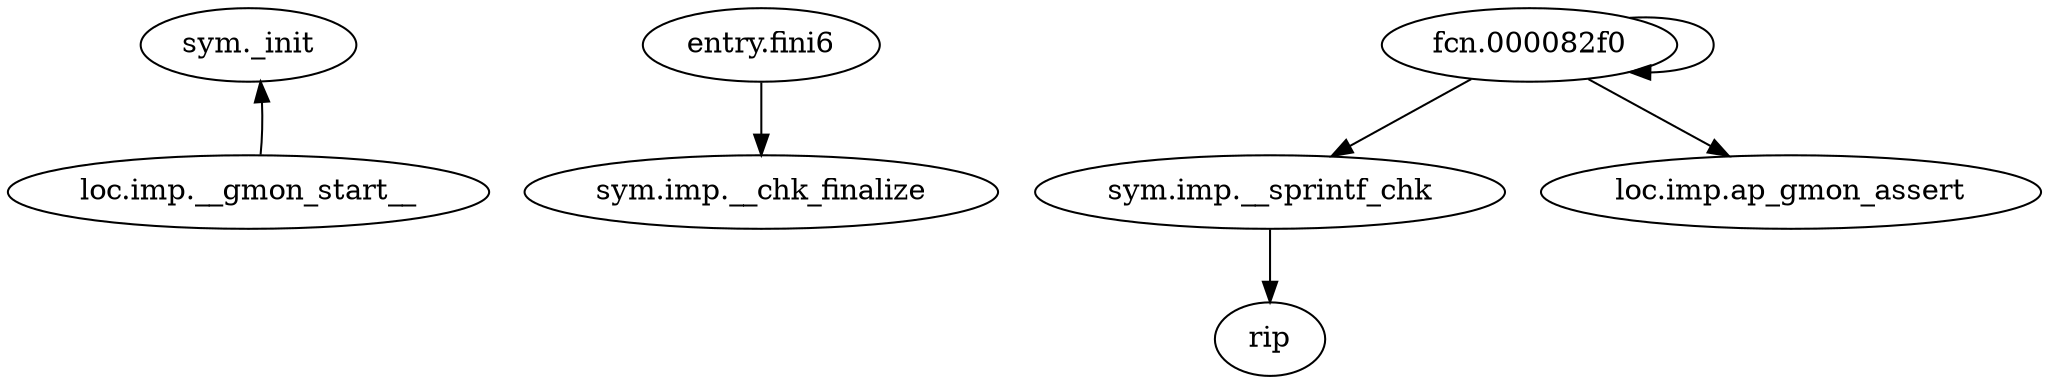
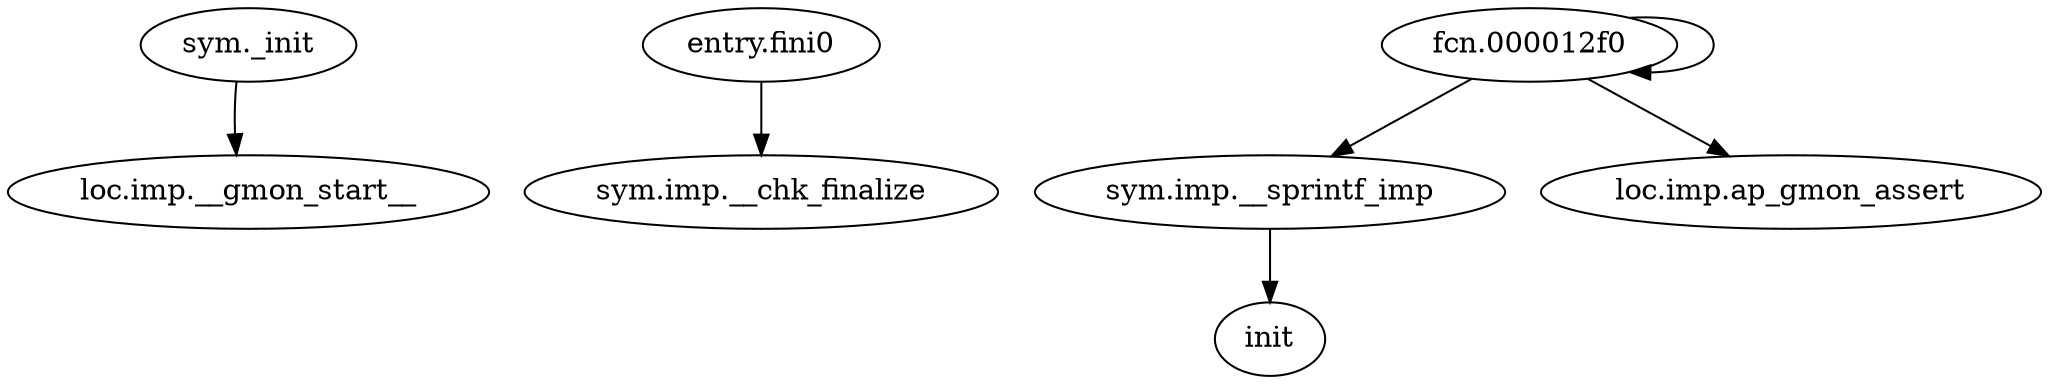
node "entry.fini6": label "entry.fini6" -> "entry.fini0"
node "fcn.000082f0": label "fcn.000082f0" -> "fcn.000012f0"
edge "loc.imp.__gmon_start__" -> "sym._init": reversed
node "sym.imp.__sprintf_chk": label "sym.imp.__sprintf_chk" -> "sym.imp.__sprintf_imp"
node "rip": label "rip" -> "init"
